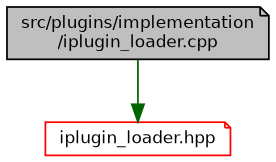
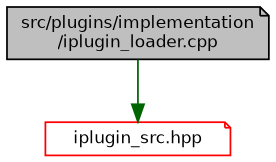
node "iplugin_loader.hpp": label "iplugin_loader.hpp" -> "iplugin_src.hpp"
